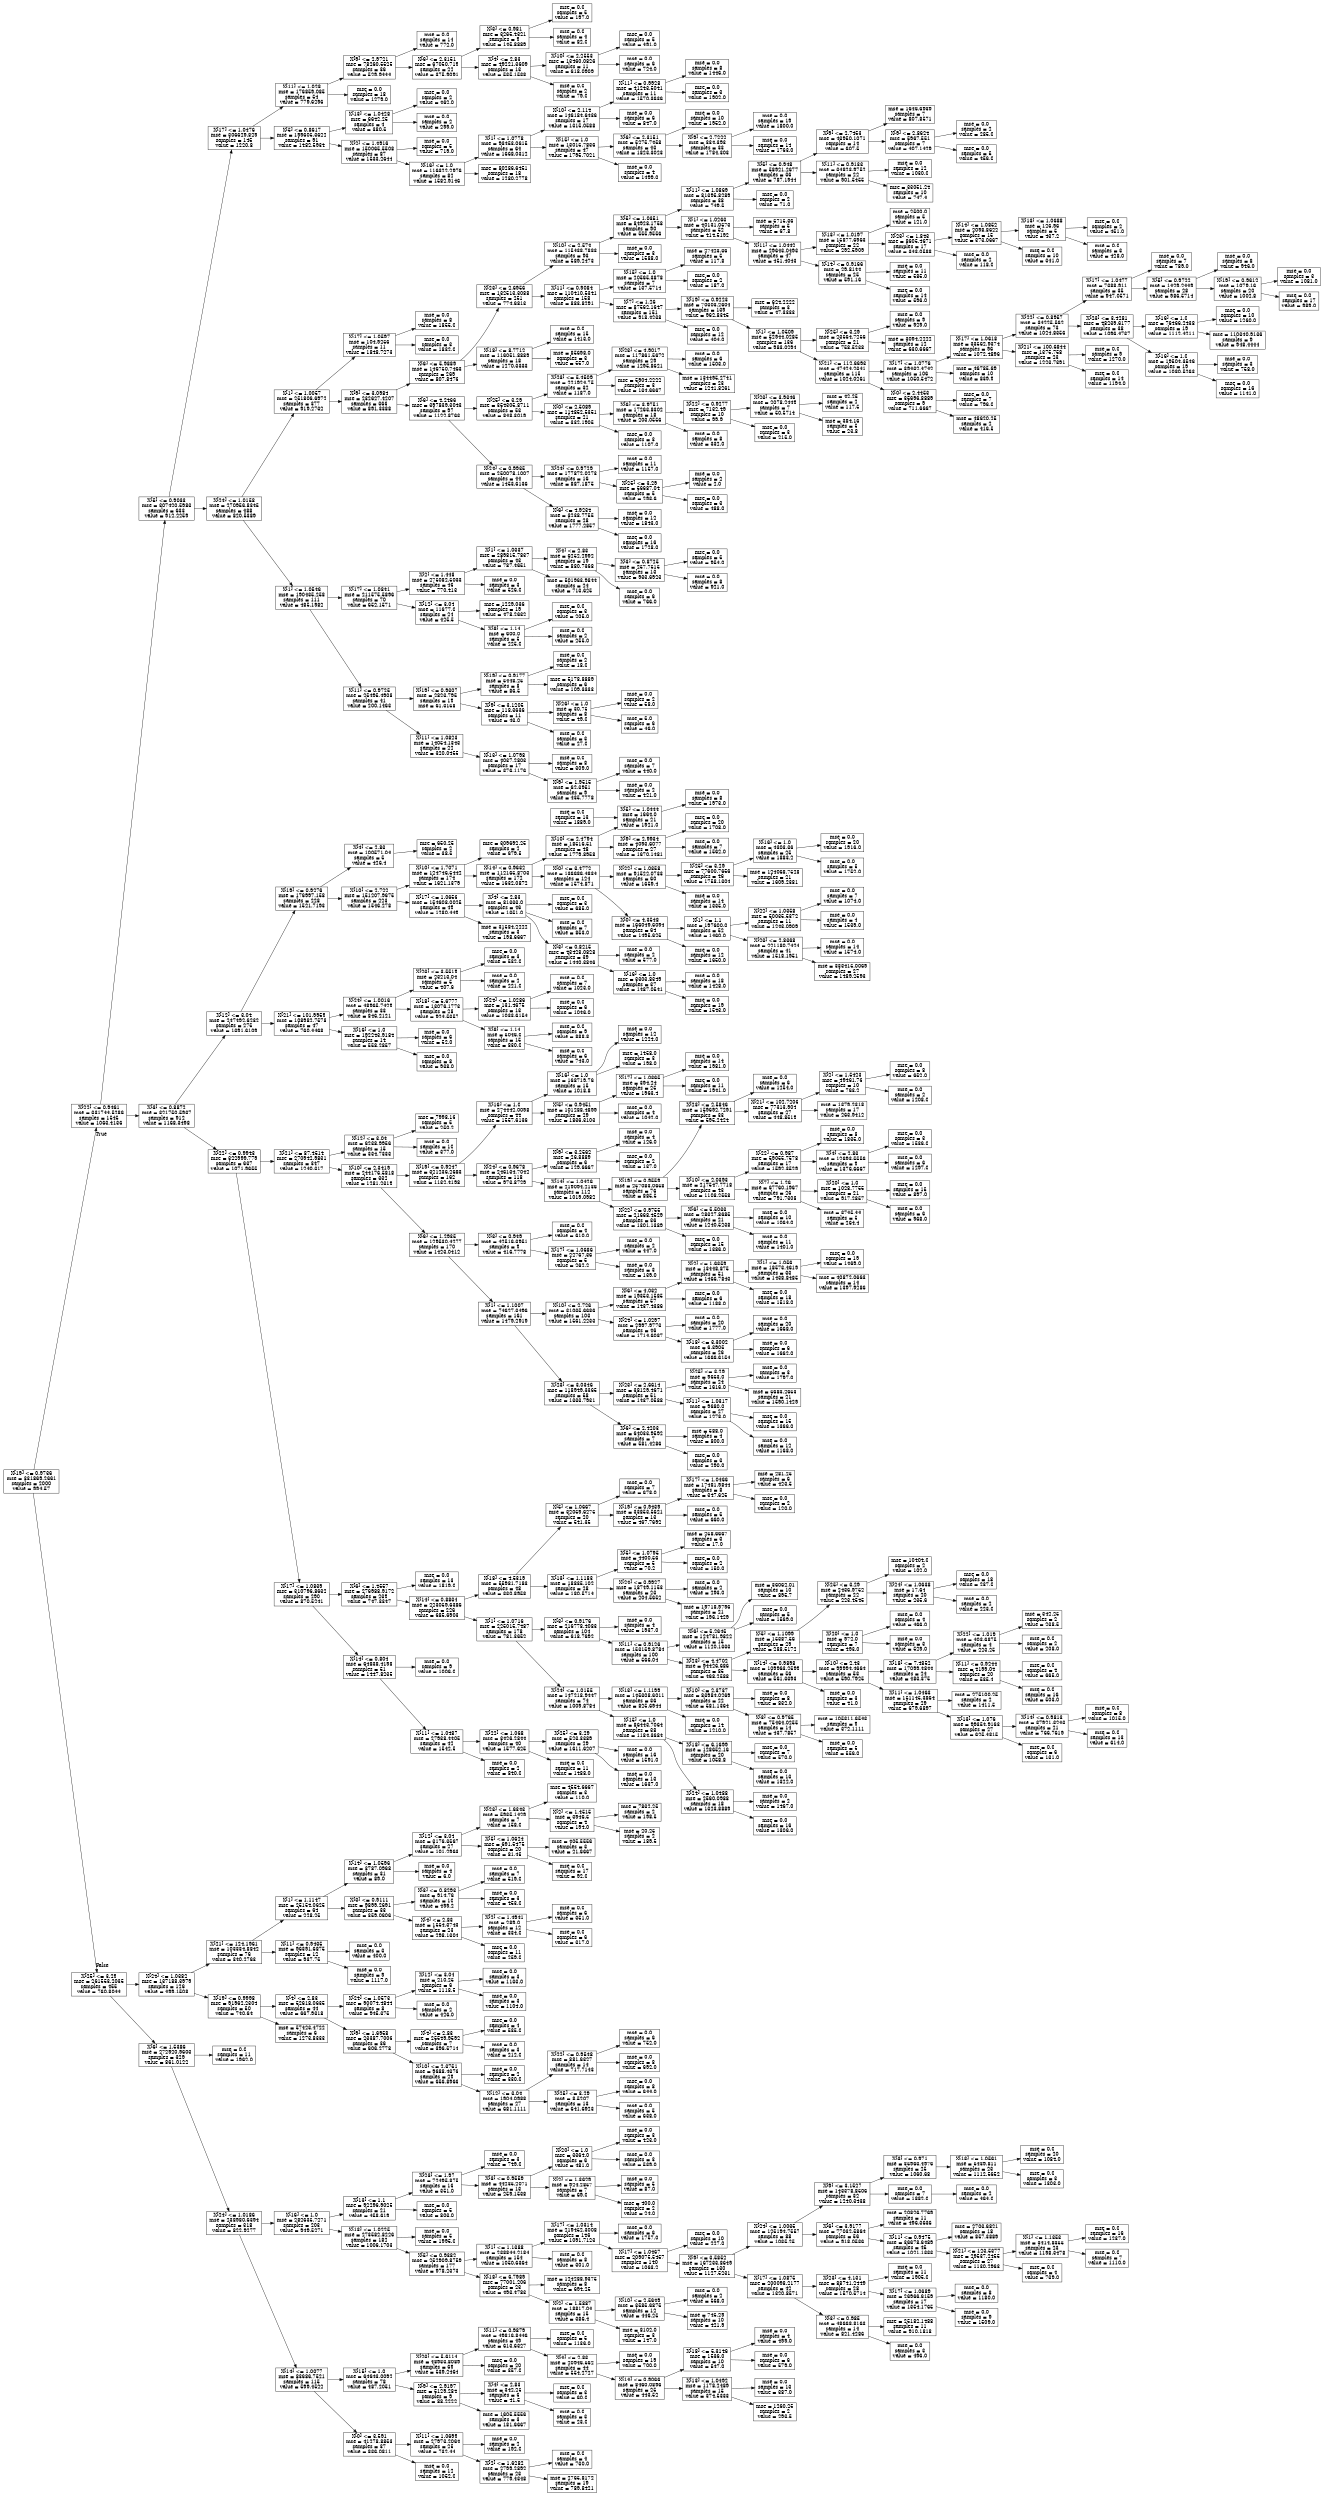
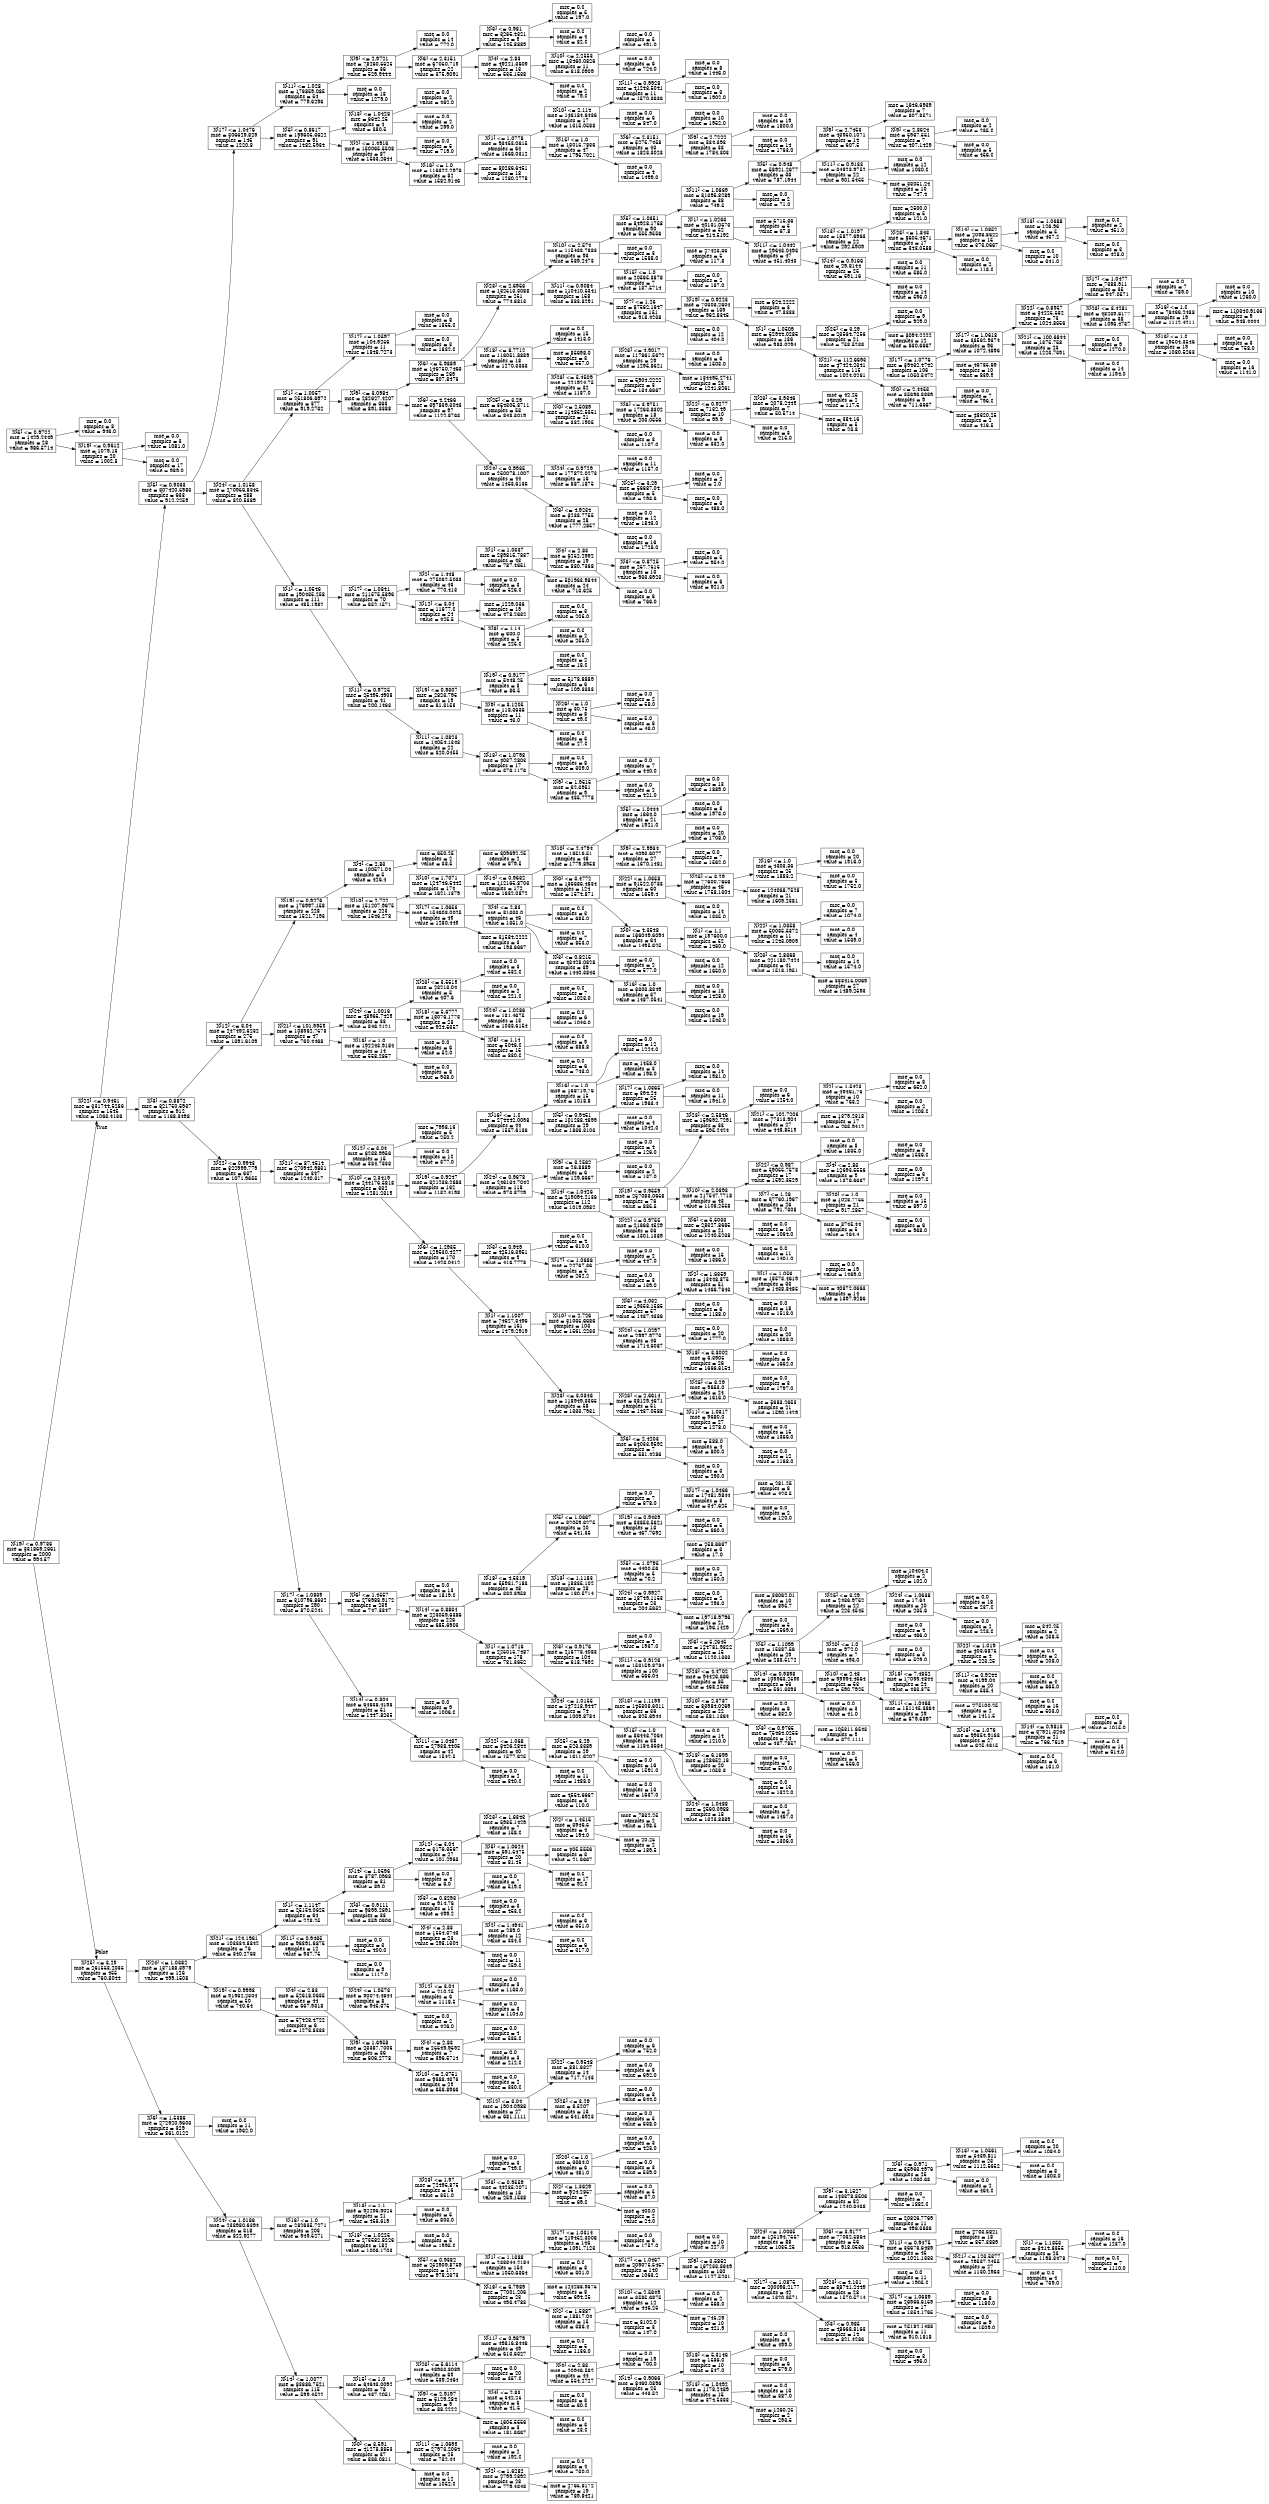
edge "X[17] <= 1.0477 mse = 7388.911 samples = 35 value = 947.0571" -> "X[5] <= 0.9722 mse = 1429.2449 samples = 28 value = 986.5714": removed
edge "mse = 0.0 samples = 13 value = 1889.0" -> "X[5] <= 1.0444 mse = 1664.0 samples = 21 value = 1921.0": reversed
edge "mse = 0.0 samples = 7 value = 1882.0" -> "mse = 0.0 samples = 2 value = 464.0": now "X[3] <= 0.971 mse = 35963.4976 samples = 25 value = 1060.68" -> "mse = 0.0 samples = 2 value = 464.0"
